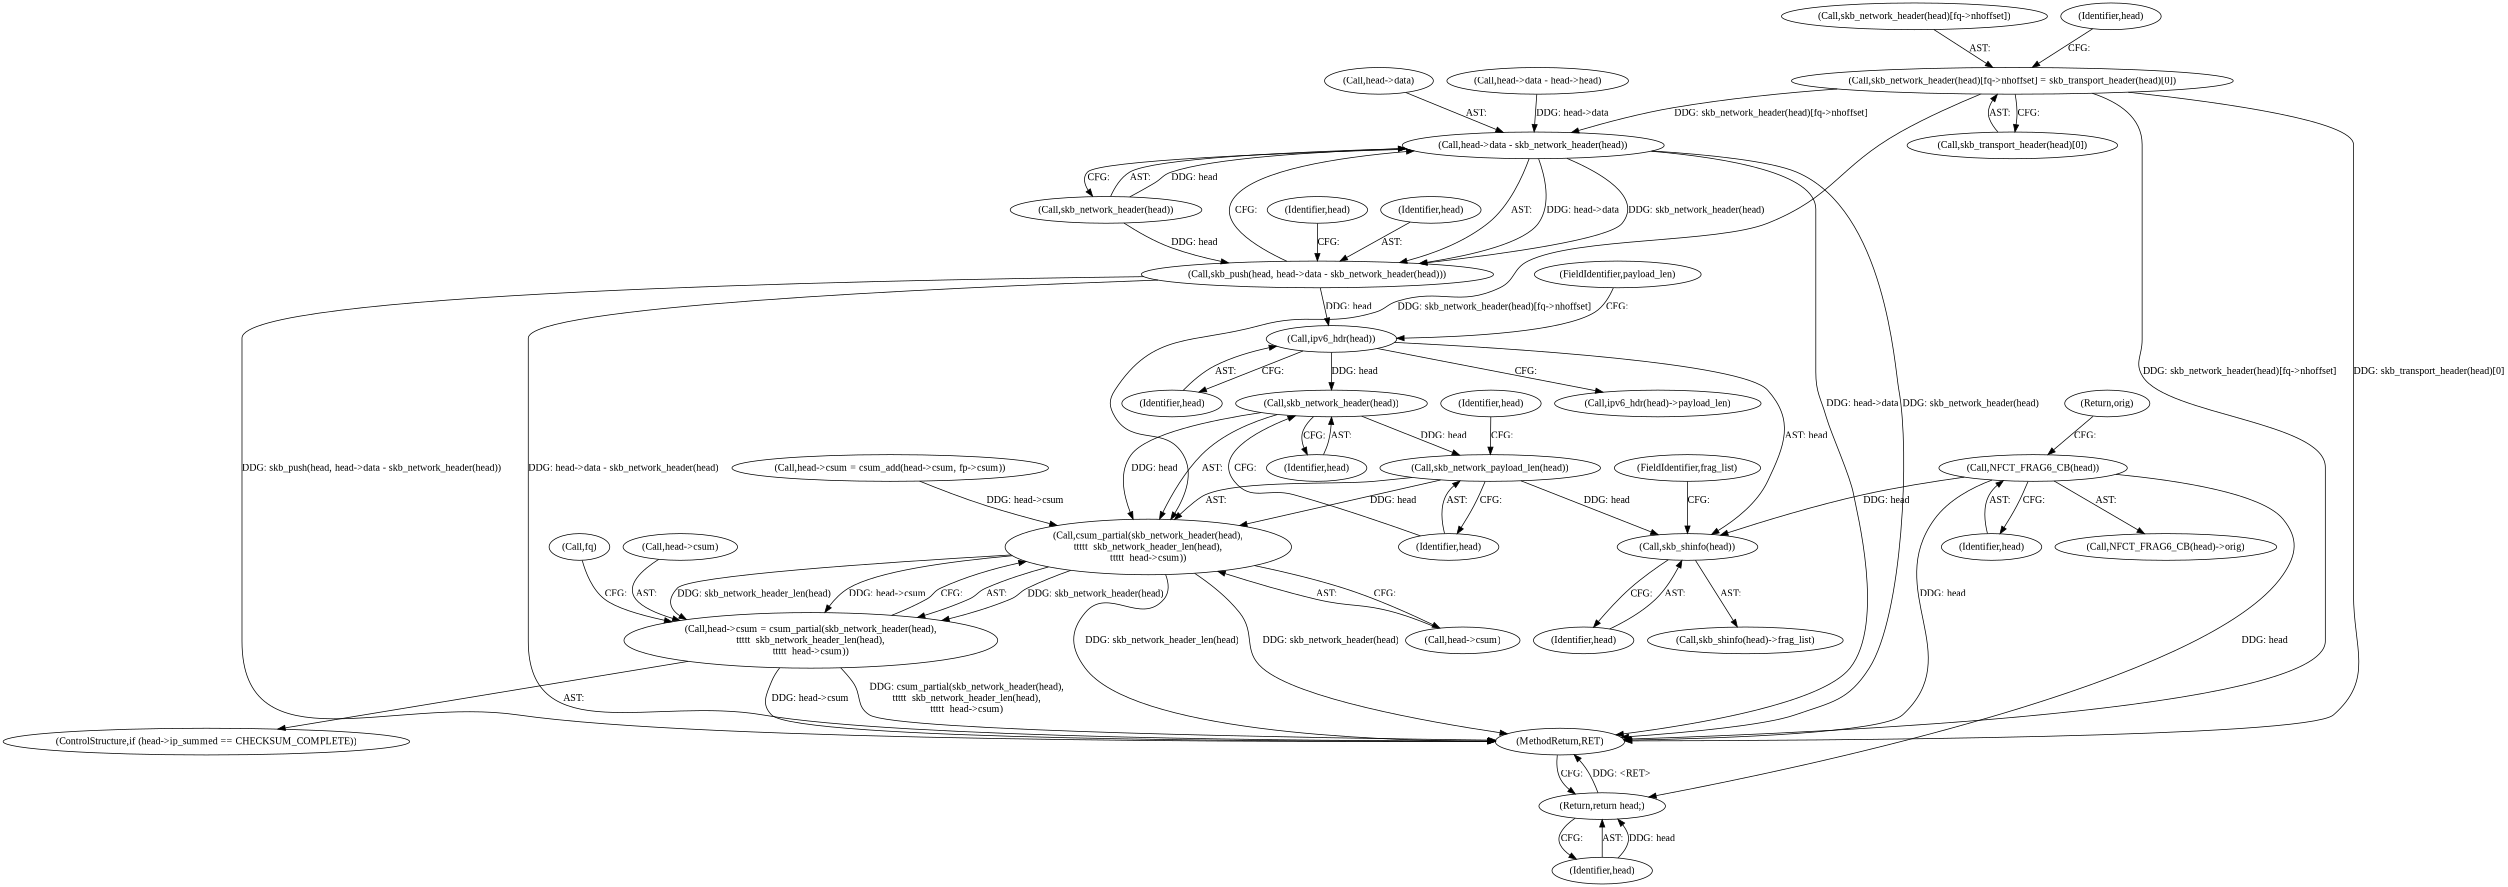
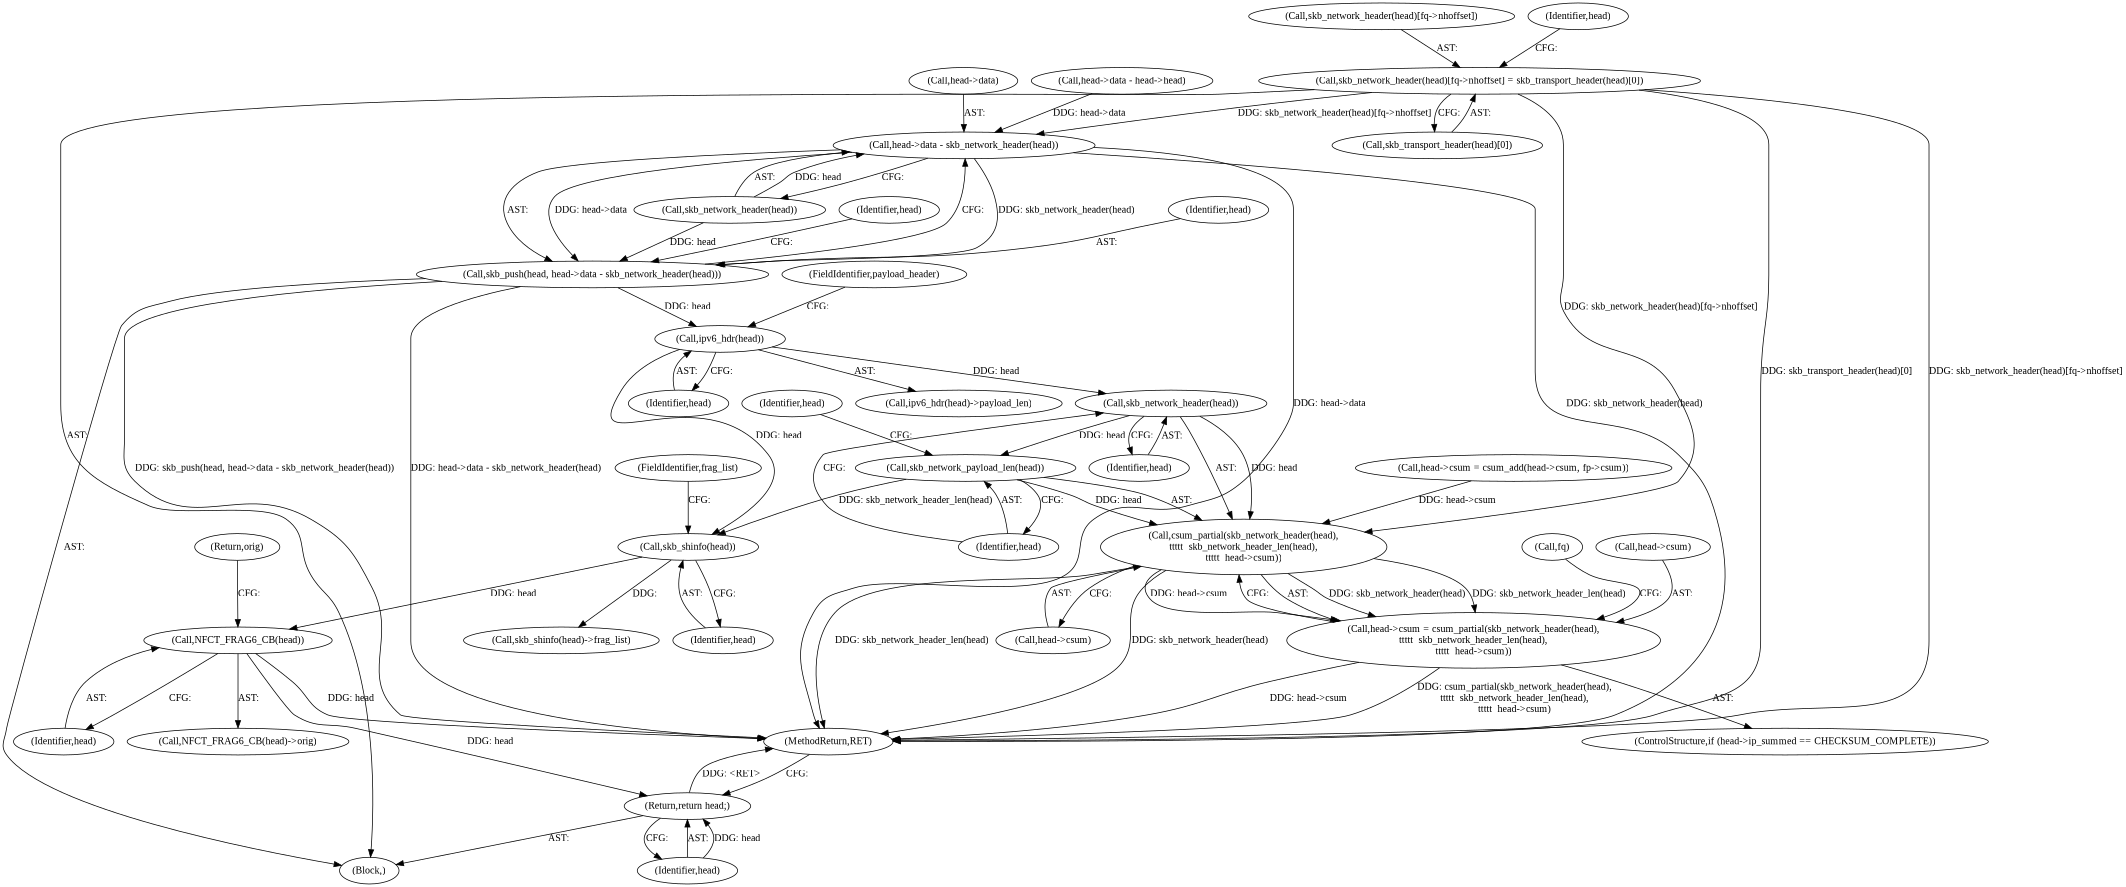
node "(FieldIdentifier,payload_len)": label "(FieldIdentifier,payload_len)" -> "(FieldIdentifier,payload_header)"
edge "(Call,ipv6_hdr(head))" -> "(Call,ipv6_hdr(head)->payload_len)": label "CFG: " -> "AST: "
edge "(Call,ipv6_hdr(head))" -> "(Call,skb_shinfo(head))": label "AST: head" -> "DDG: head"
edge "(Call,NFCT_FRAG6_CB(head))" -> "(Call,skb_shinfo(head))": reversed
edge "(Call,skb_network_payload_len(head))" -> "(Call,skb_shinfo(head))": label "DDG: head" -> "DDG: skb_network_header_len(head)"
edge "(Call,skb_shinfo(head))" -> "(Call,skb_shinfo(head)->frag_list)": label "AST: " -> "DDG: "
node "(Block,)": added
